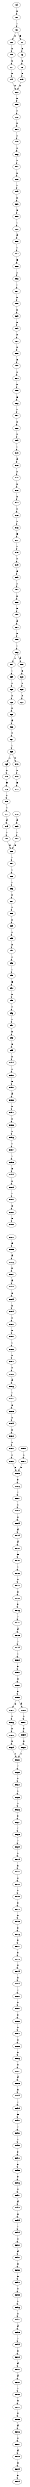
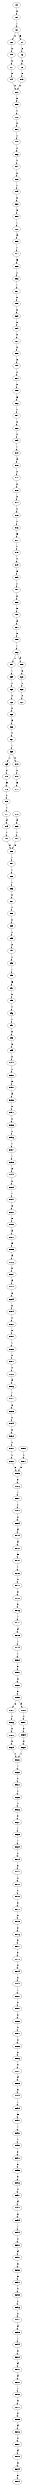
edge "S113" -> "S114": added, label "G"
